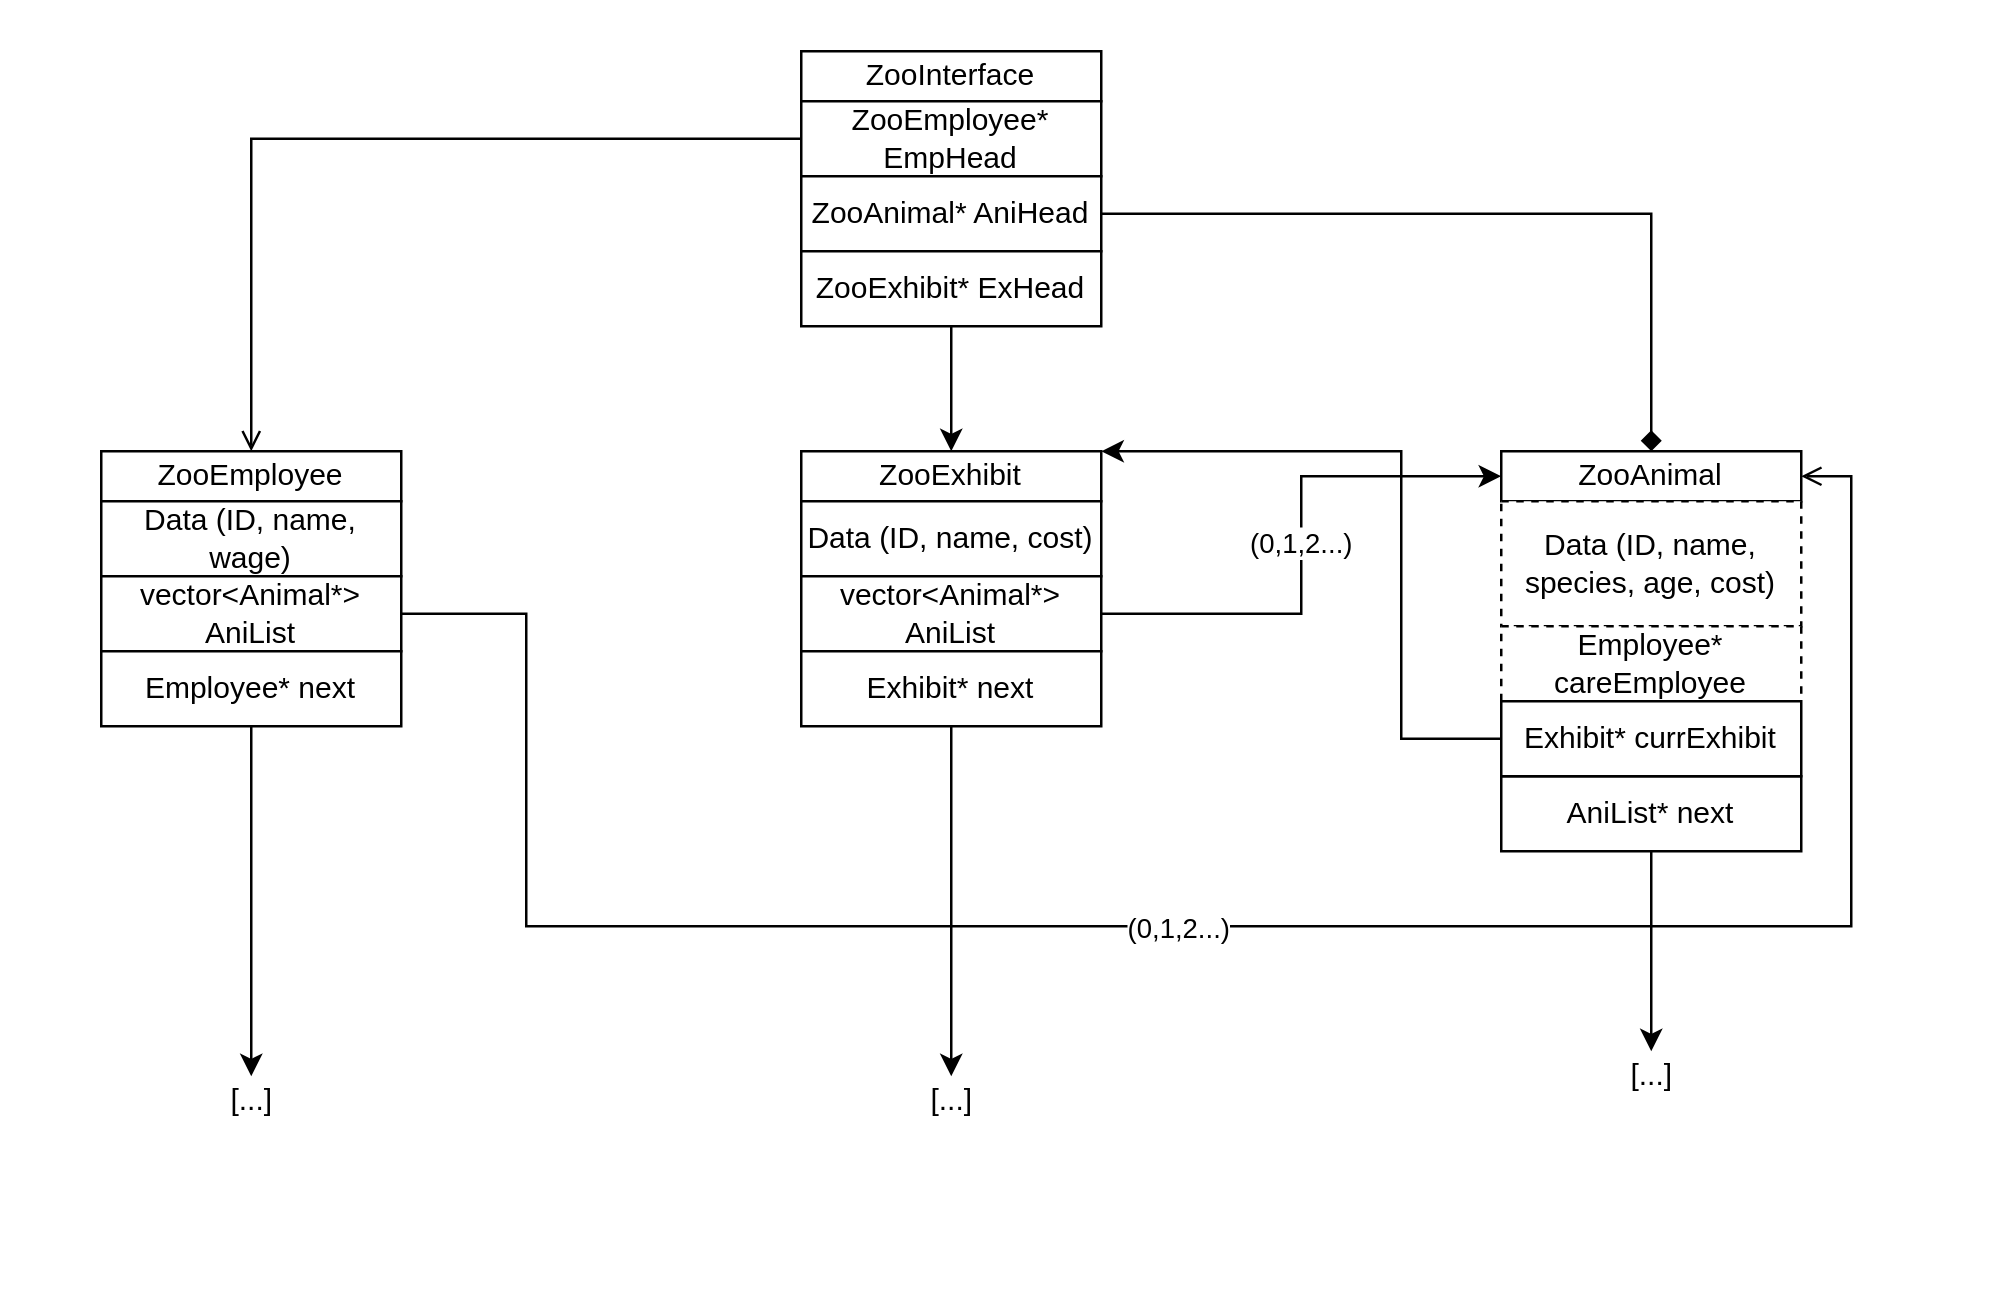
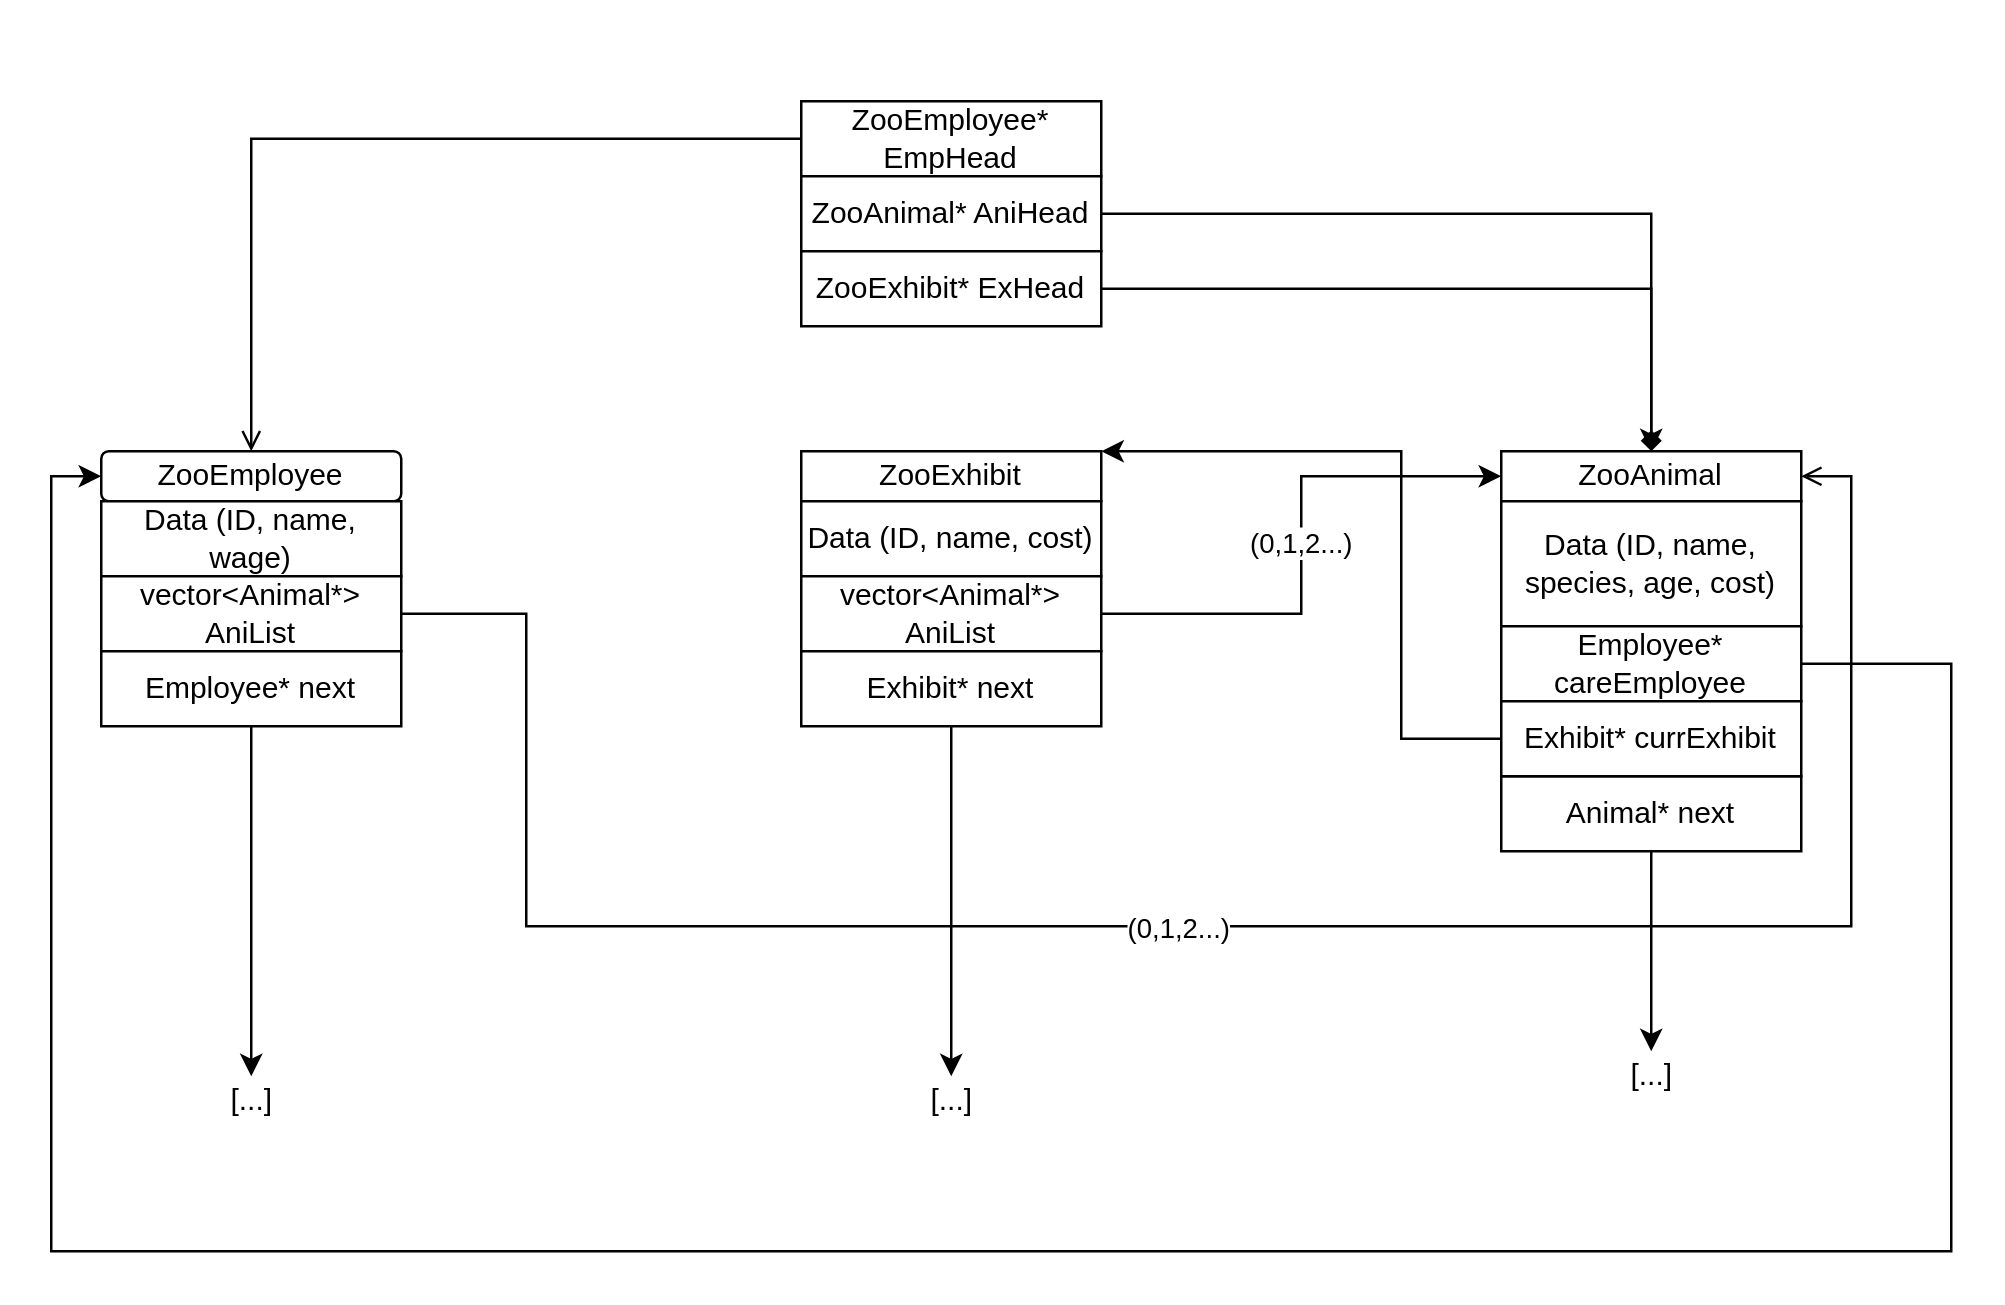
node "ZooInterface": removed
edge "ZooExhibit* ExHead" -> "ZooExhibit": now "ZooExhibit* ExHead" -> "ZooAnimal"
node "ZooEmployee": shape rectangle -> rounded rectangle
node "Data (ID, name, species, age, cost)": style dashed -> solid
node "Employee* careEmployee": style dashed -> solid
node "AniList* next": label "AniList* next" -> "Animal* next"
edge "Employee* careEmployee" -> "ZooEmployee": added
